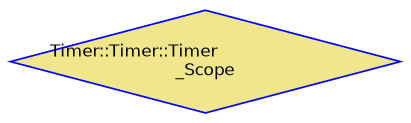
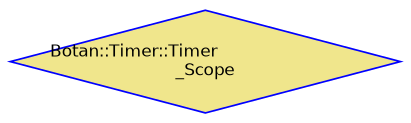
node "Timer::Timer::Timer _Scope": label "Timer::Timer::Timer _Scope" -> "Botan::Timer::Timer _Scope"
